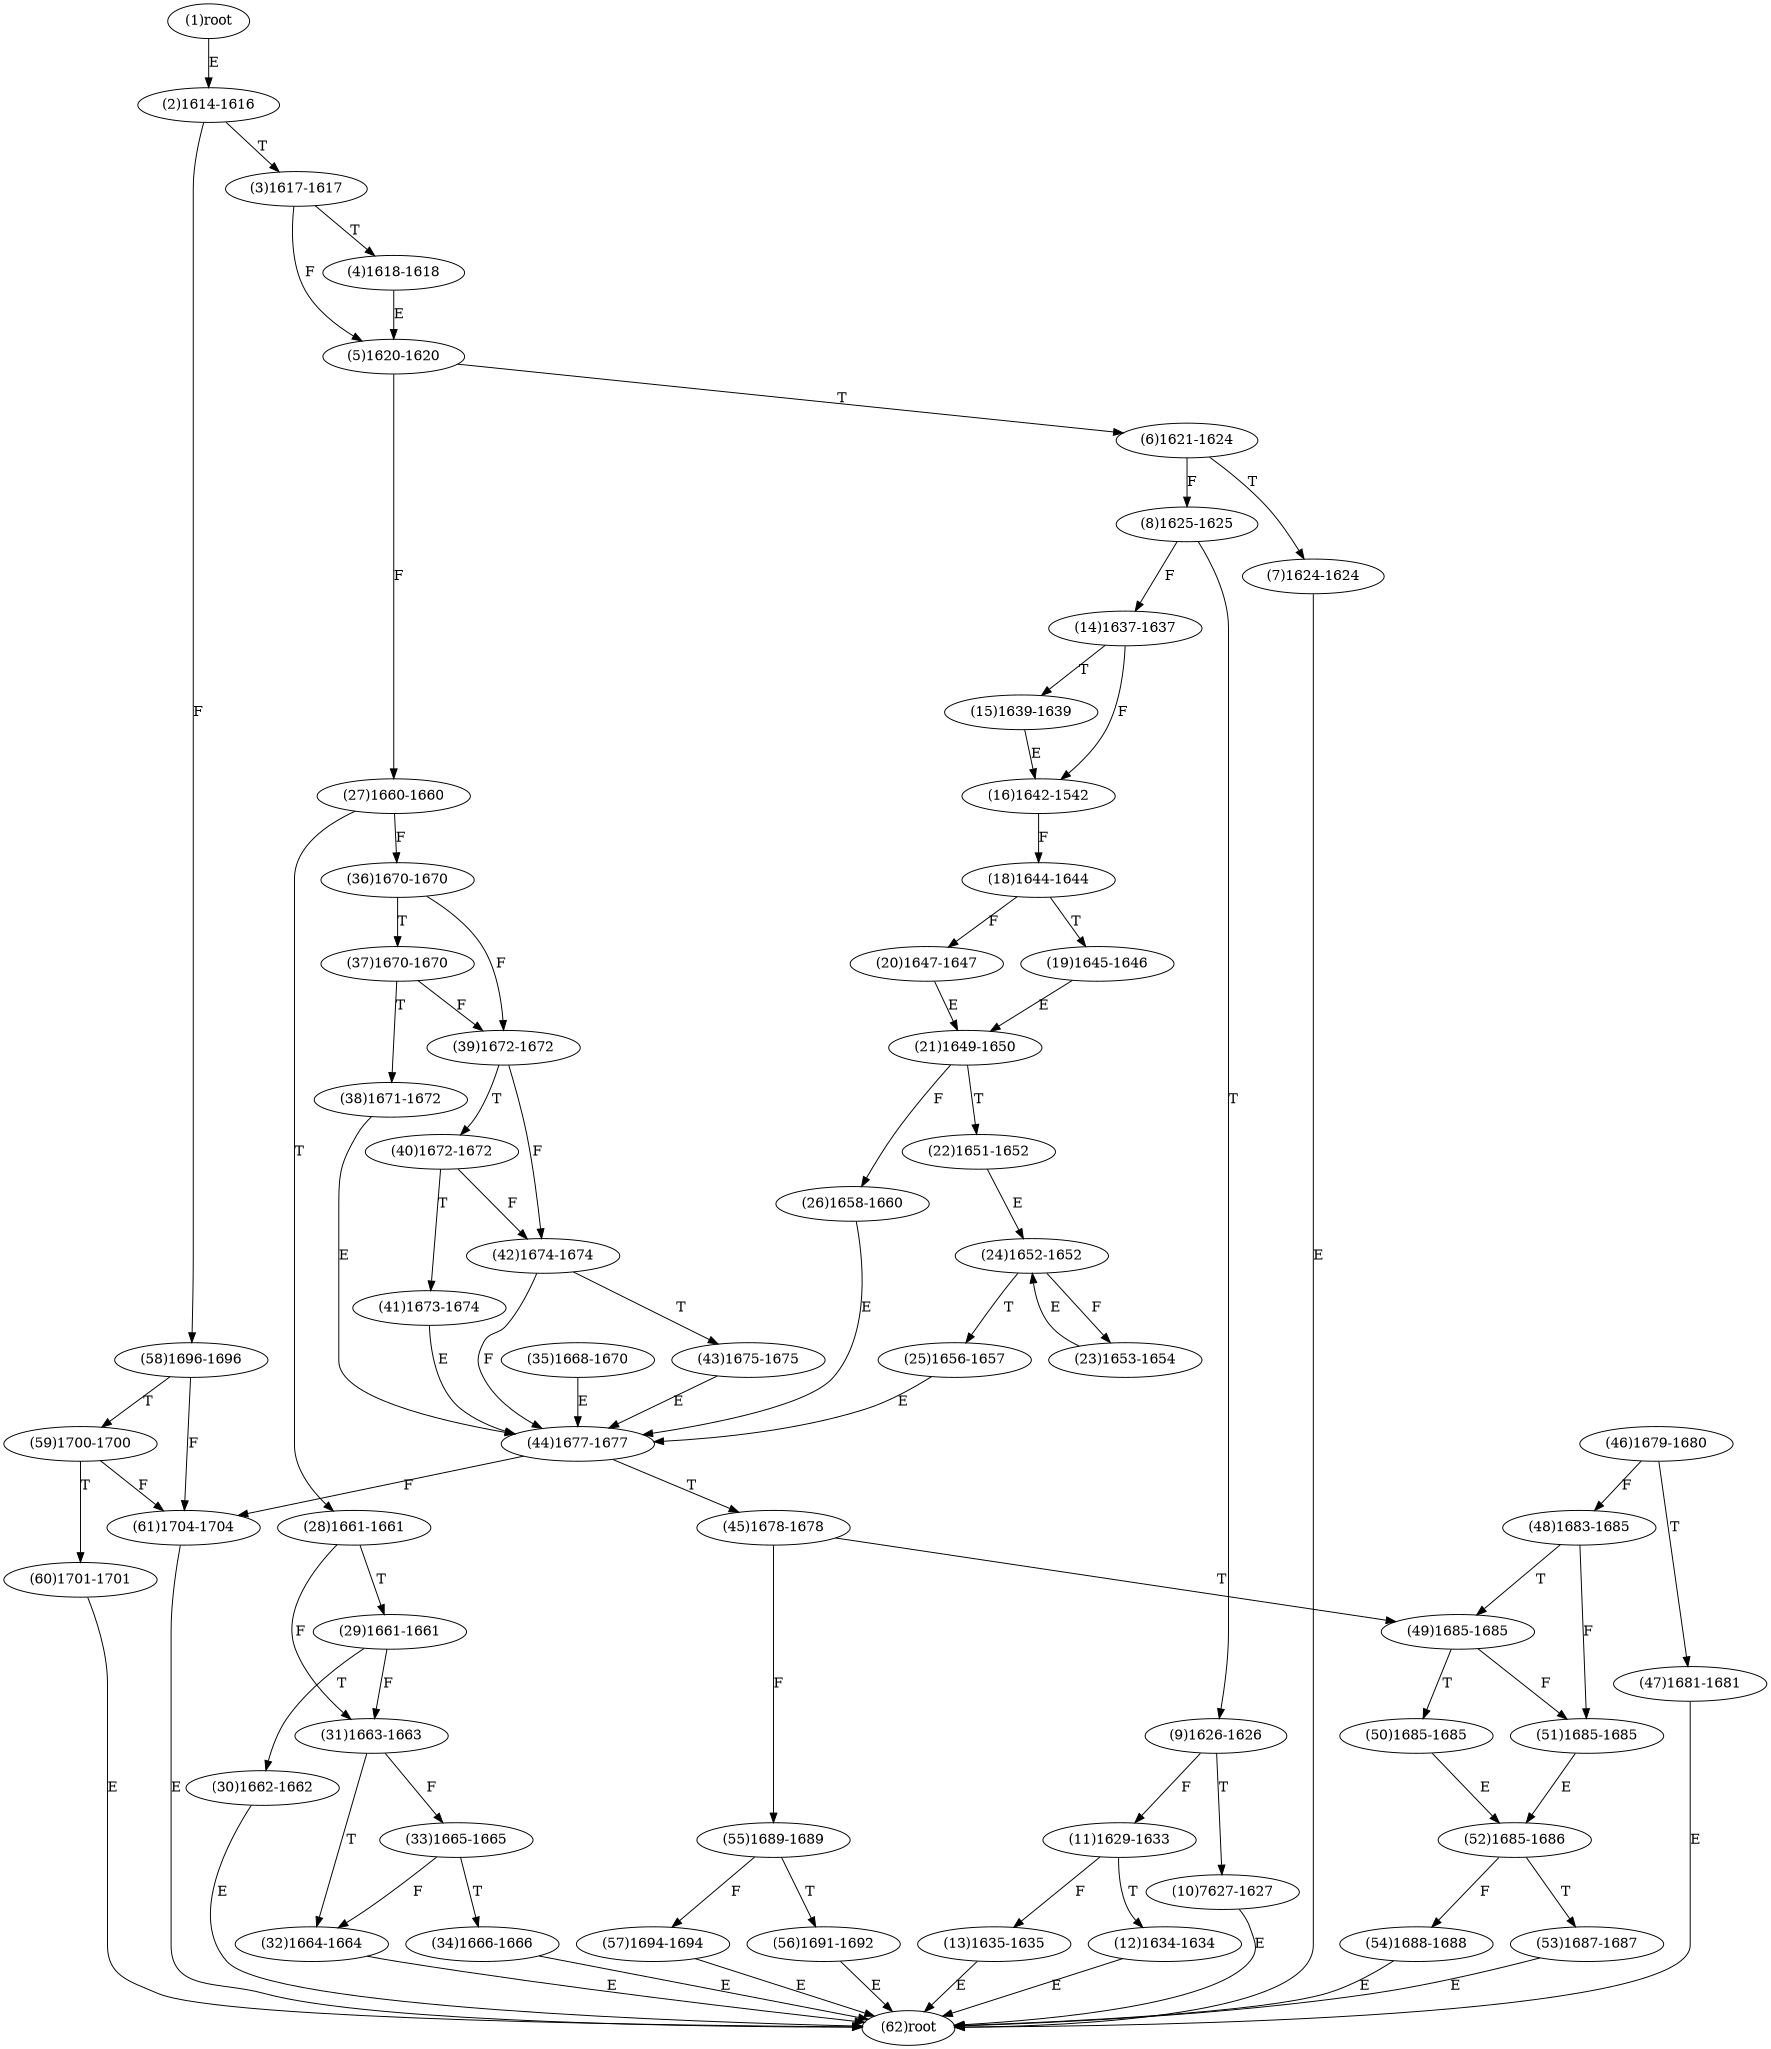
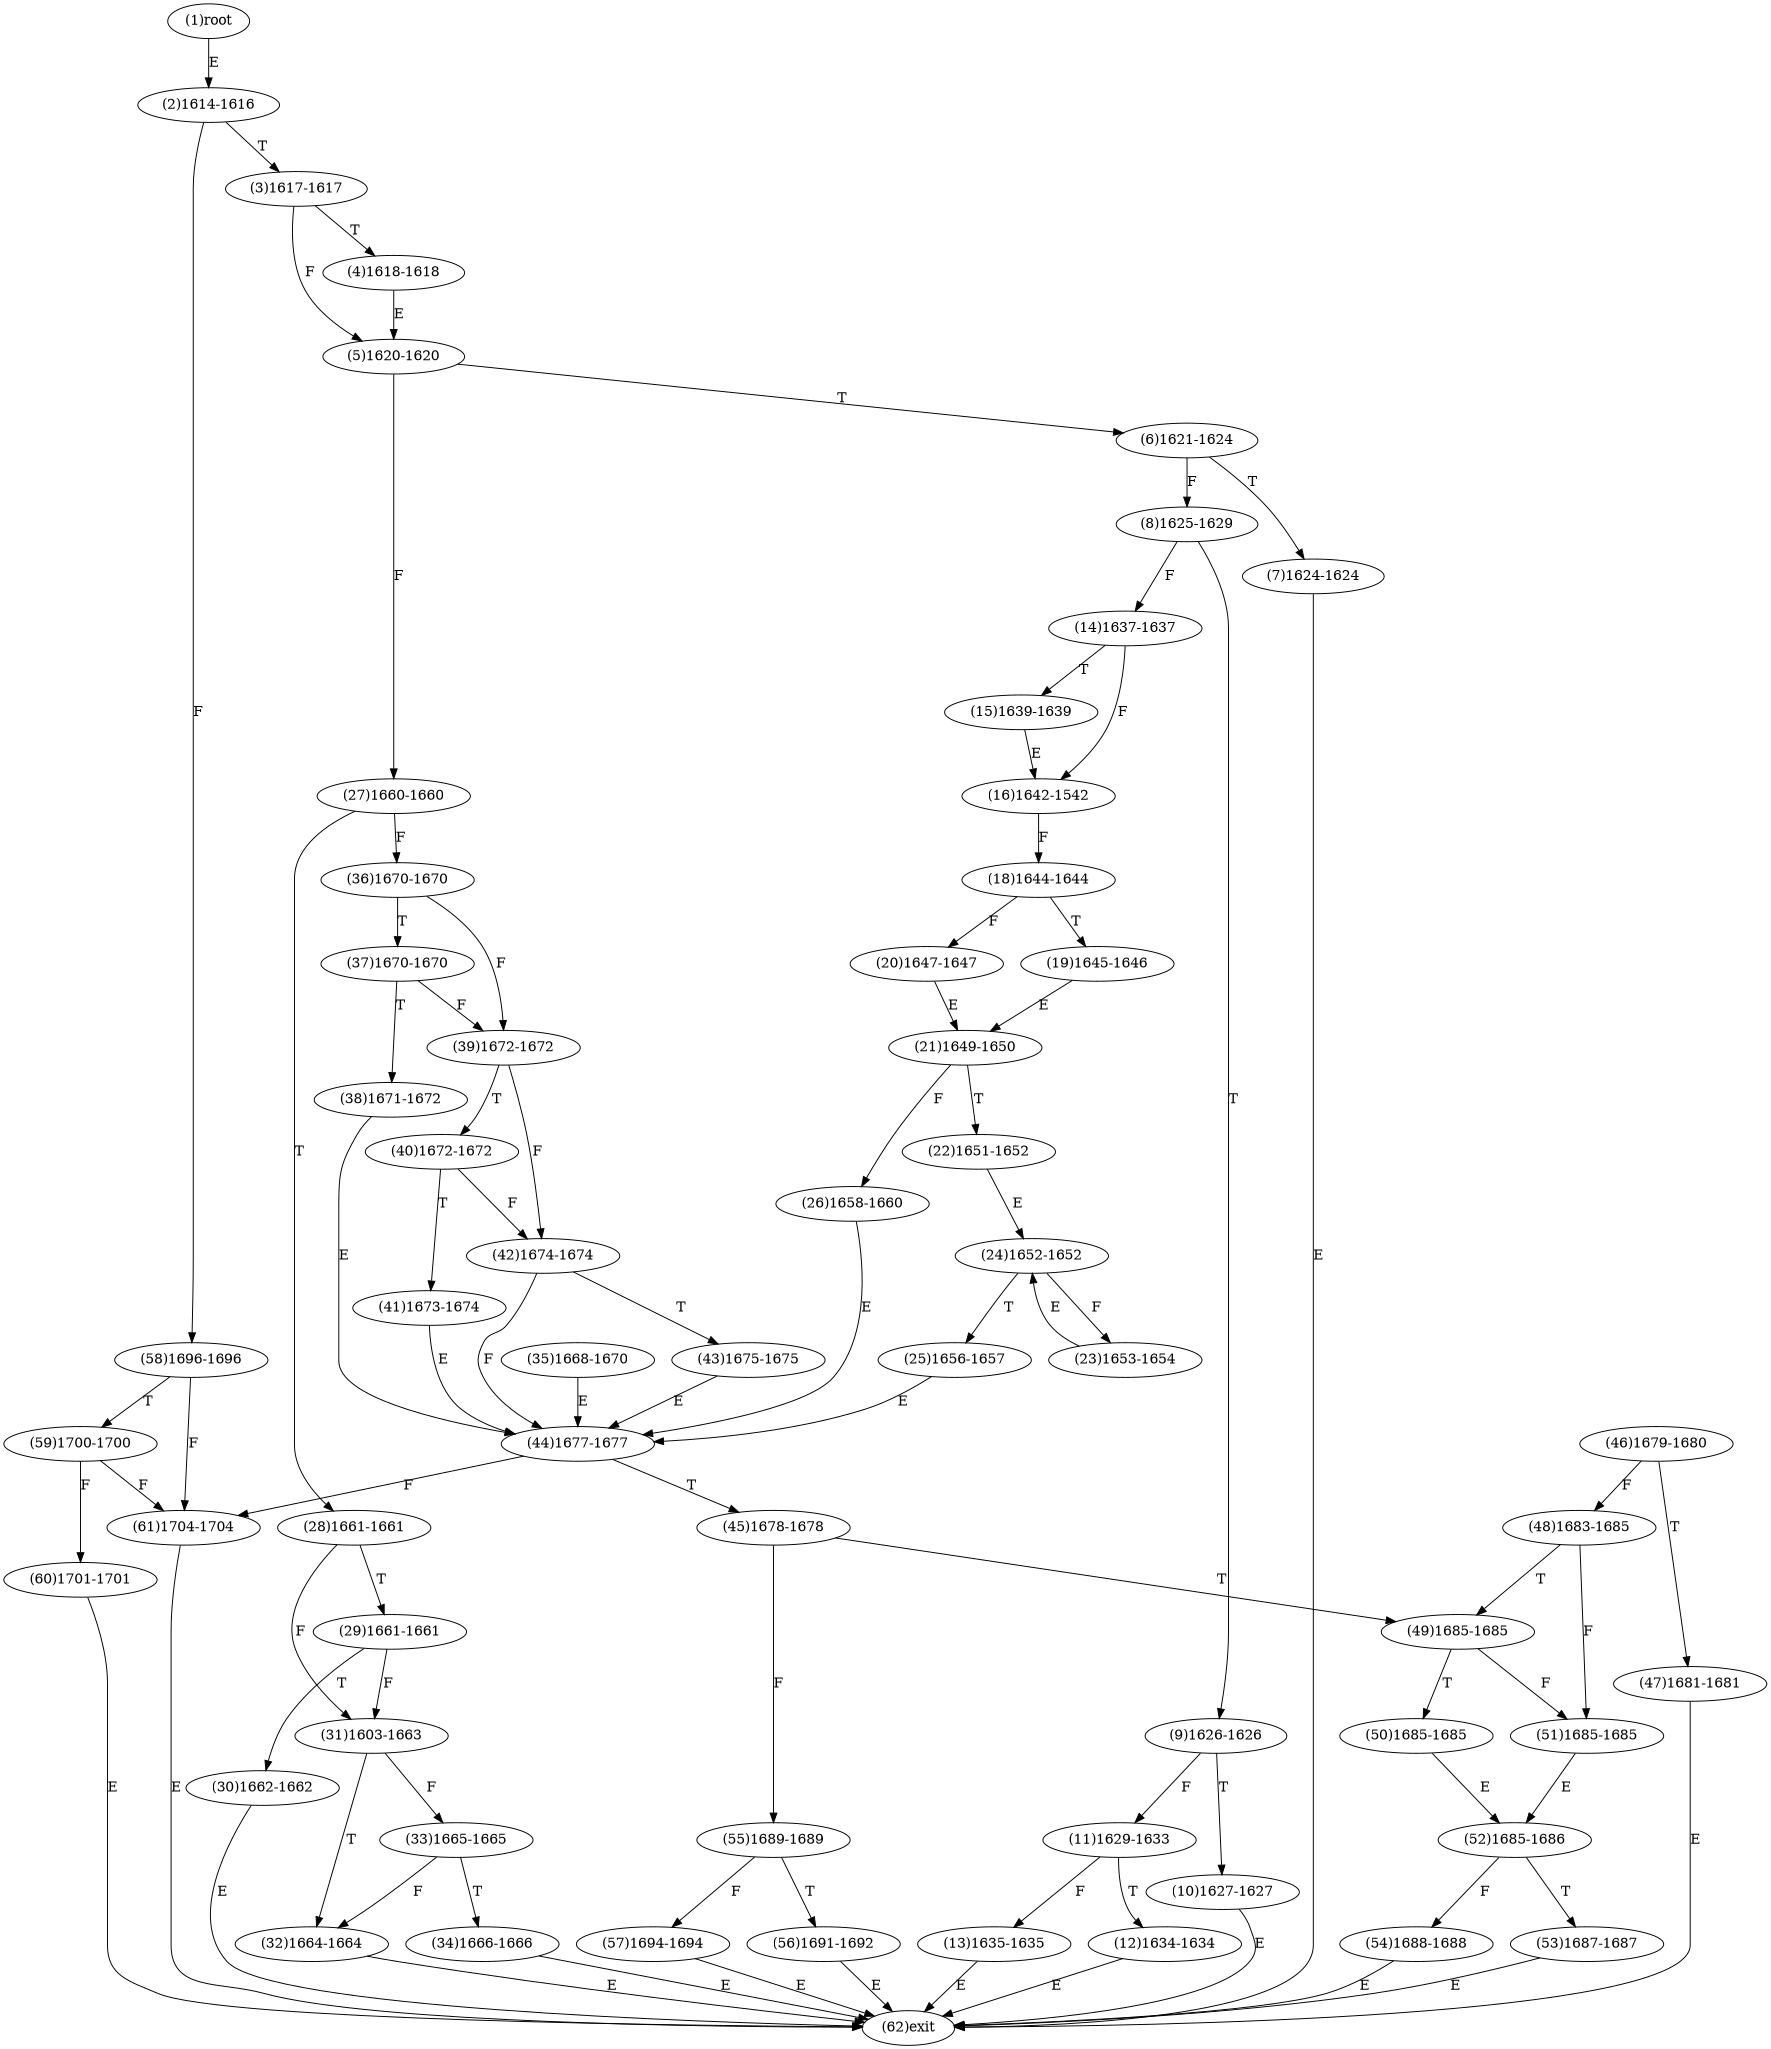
node "(8)1625-1625": label "(8)1625-1625" -> "(8)1625-1629"
edge "(59)1700-1700" -> "(60)1701-1701": label "T" -> "F"
node "(31)1663-1663": label "(31)1663-1663" -> "(31)1603-1663"
node "(10)7627-1627": label "(10)7627-1627" -> "(10)1627-1627"
node "(62)root": label "(62)root" -> "(62)exit"
